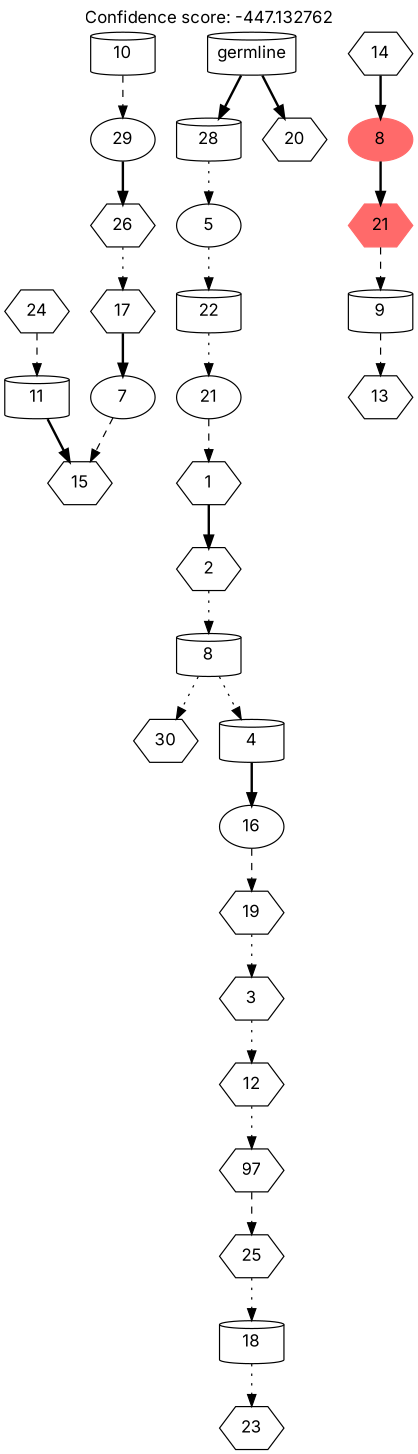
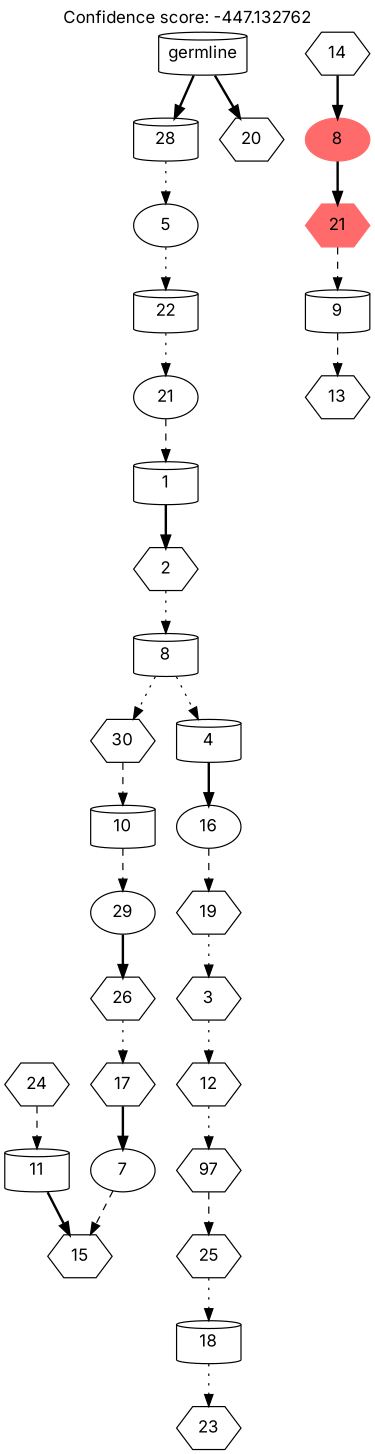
node "1": shape hexagon -> cylinder
edge "30" -> "10": added
